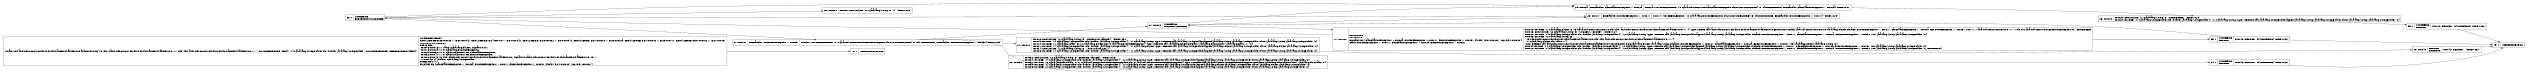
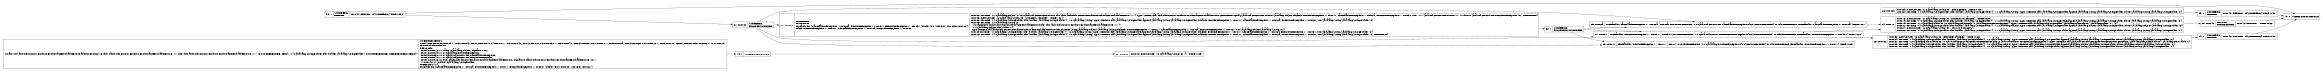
edge "25: 0x002a" -> "26: 0x002b": now "25: 0x002a" -> "24: 0x0018"
edge "32: ?" -> "20: 0x0000": now "18: ?" -> "20: 0x0000"
edge "27: 0x0031" -> "31: 0x0002": reversed
edge "21: 0x0002" -> "33: ?": removed
node "19: ?": text "MTH_EXIT_BLOCK" -> "MTH_BOTTOM_BLOCK"
node "30: 0x0042": text "ORIG_TOP" -> "ORIG_RETURN"
